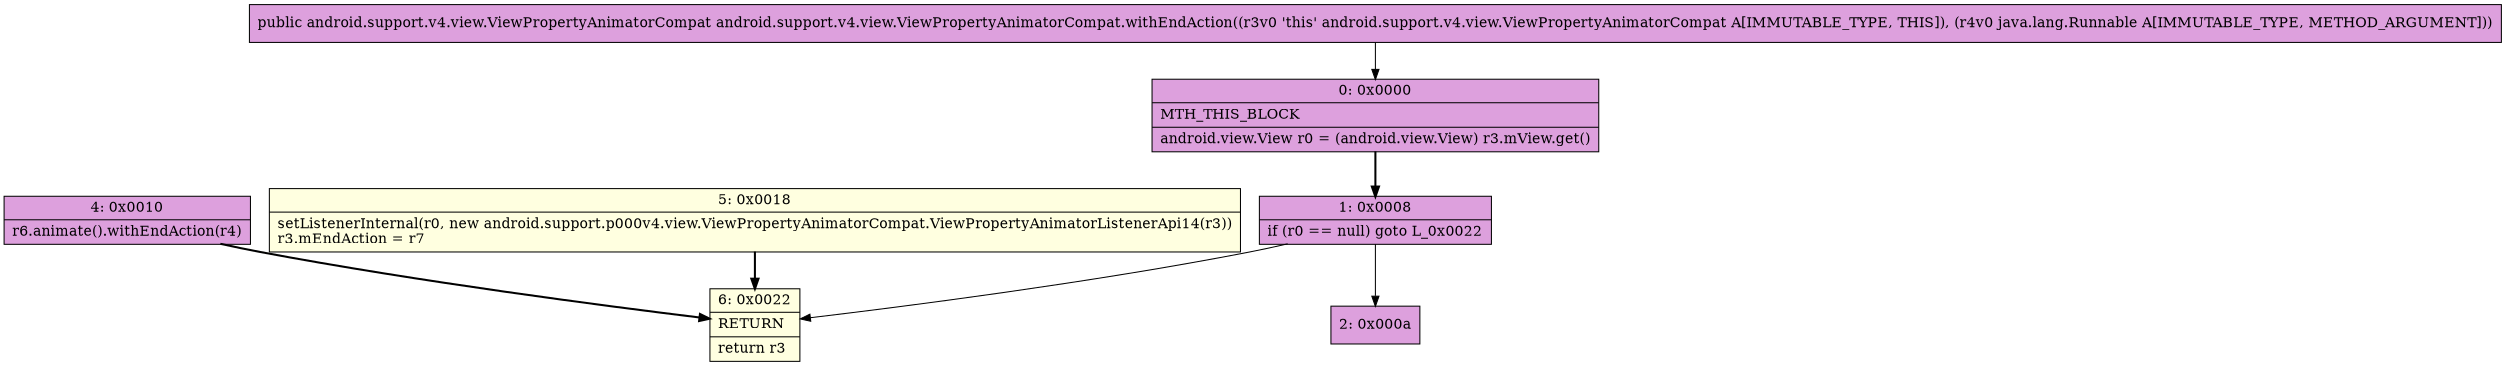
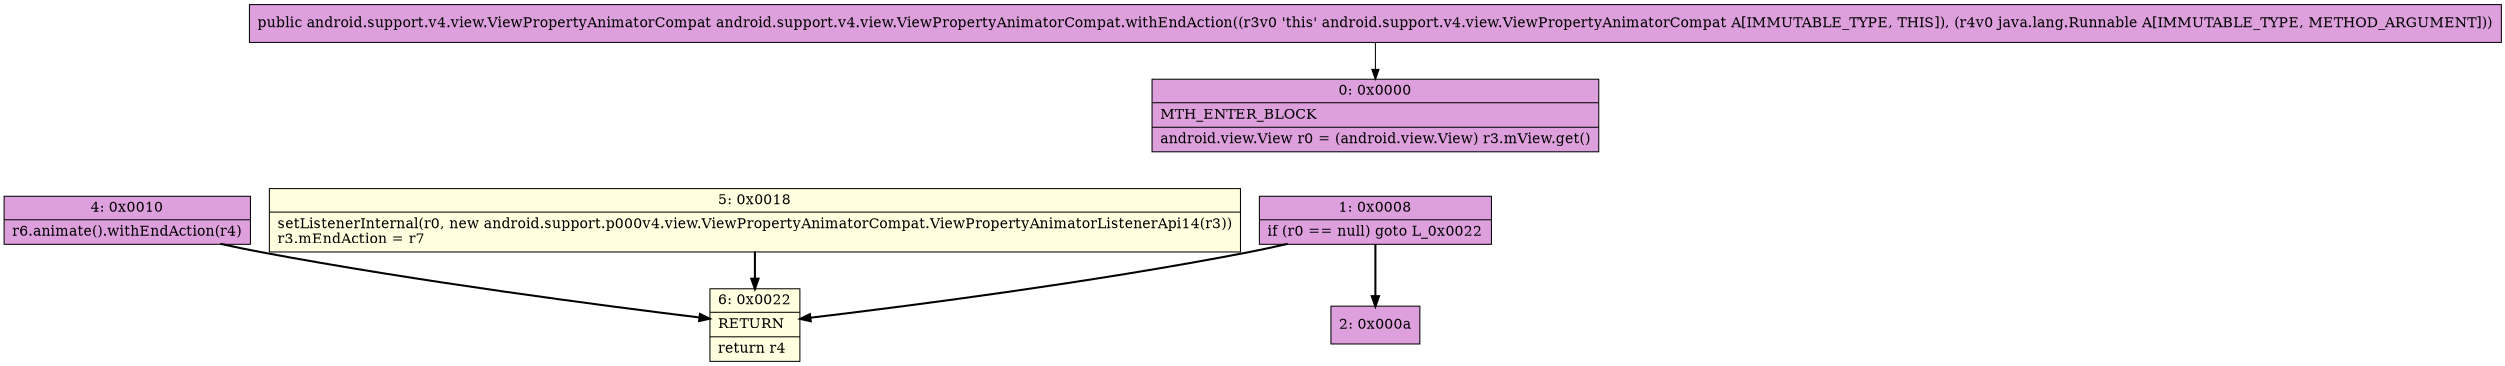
node "0: 0x0000": text "MTH_THIS_BLOCK" -> "MTH_ENTER_BLOCK"
edge "0: 0x0000" -> "1: 0x0008": removed
edge "1: 0x0008" -> "2: 0x000a": style solid -> bold
edge "1: 0x0008" -> "6: 0x0022": style solid -> bold
node "6: 0x0022": text "return r3" -> "return r4"
